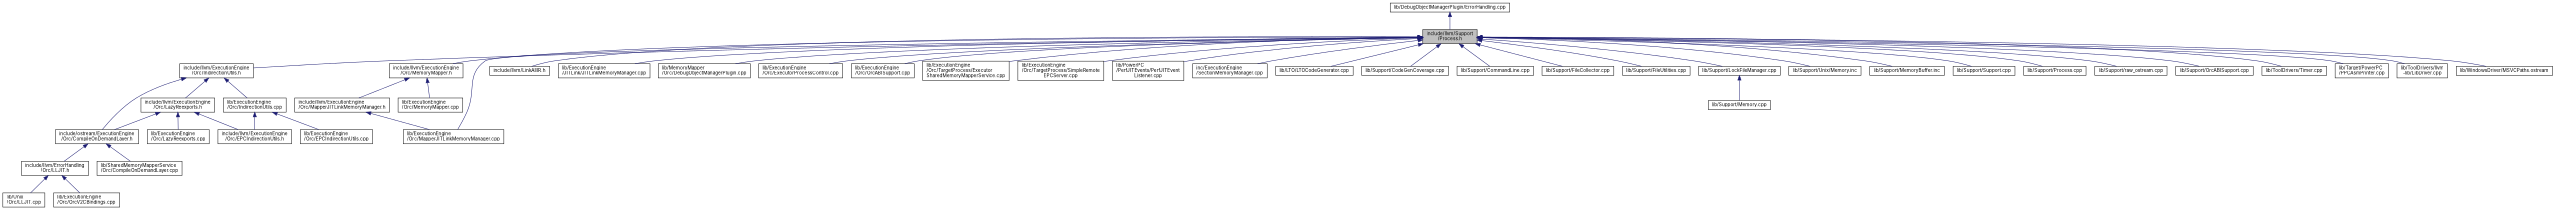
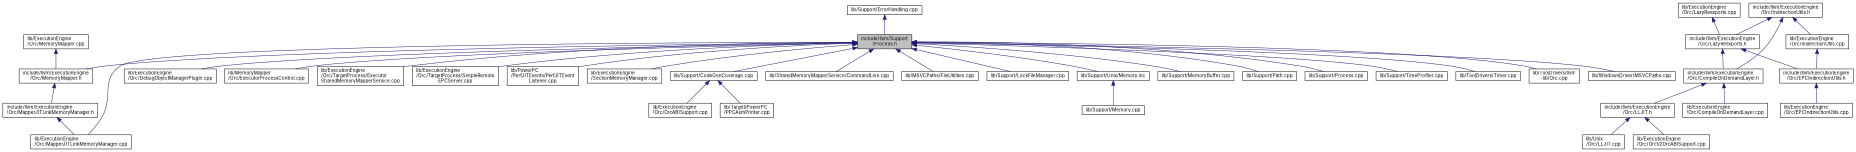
node "lib/DebugObjectManagerPlugin/ErrorHandling.cpp": label "lib/DebugObjectManagerPlugin/ErrorHandling.cpp" -> "lib/Support/ErrorHandling.cpp"
edge "lib/Target/PowerPC /PPCAsmPrinter.cpp" -> "include/llvm/Support /Process.h": now "lib/Target/PowerPC /PPCAsmPrinter.cpp" -> "lib/Support/CodeGenCoverage.cpp"
edge "lib/ExecutionEngine /Orc/OrcABISupport.cpp" -> "include/llvm/Support /Process.h": now "lib/ExecutionEngine /Orc/OrcABISupport.cpp" -> "lib/Support/CodeGenCoverage.cpp"
edge "include/llvm/ExecutionEngine /Orc/IndirectionUtils.h" -> "include/llvm/Support /Process.h": removed
node "include/llvm/LinkAllIR.h": removed
node "lib/ExecutionEngine /JITLink/JITLinkMemoryManager.cpp": removed
node "lib/MemoryMapper /Orc/DebugObjectManagerPlugin.cpp": label "lib/MemoryMapper /Orc/DebugObjectManagerPlugin.cpp" -> "lib/ExecutionEngine /Orc/DebugObjectManagerPlugin.cpp"
node "lib/ExecutionEngine /Orc/ExecutorProcessControl.cpp": label "lib/ExecutionEngine /Orc/ExecutorProcessControl.cpp" -> "lib/MemoryMapper /Orc/ExecutorProcessControl.cpp"
node "inc/ExecutionEngine /SectionMemoryManager.cpp": label "inc/ExecutionEngine /SectionMemoryManager.cpp" -> "lib/ExecutionEngine /SectionMemoryManager.cpp"
node "lib/LTO/LTOCodeGenerator.cpp": removed
node "lib/Support/CommandLine.cpp": label "lib/Support/CommandLine.cpp" -> "lib/SharedMemoryMapperService/CommandLine.cpp"
node "lib/Support/FileCollector.cpp": removed
node "lib/Support/FileUtilities.cpp": label "lib/Support/FileUtilities.cpp" -> "lib/MSVCPaths/FileUtilities.cpp"
node "lib/Support/MemoryBuffer.inc": label "lib/Support/MemoryBuffer.inc" -> "lib/Support/MemoryBuffer.cpp"
node "lib/Support/Support.cpp": label "lib/Support/Support.cpp" -> "lib/Support/Path.cpp"
node "lib/Support/raw_ostream.cpp": removed
node "lib/Support/OrcABISupport.cpp": label "lib/Support/OrcABISupport.cpp" -> "lib/Support/TimeProfiler.cpp"
node "lib/ToolDrivers/llvm -lib/LibDriver.cpp": label "lib/ToolDrivers/llvm -lib/LibDriver.cpp" -> "lib/ToolDrivers/llvm -lib/Orc.cpp"
node "lib/WindowsDriver/MSVCPaths.ostream": label "lib/WindowsDriver/MSVCPaths.ostream" -> "lib/WindowsDriver/MSVCPaths.cpp"
edge "lib/ExecutionEngine /Orc/MemoryMapper.cpp" -> "include/llvm/ExecutionEngine /Orc/MemoryMapper.h": reversed
edge "lib/Support/Memory.cpp" -> "lib/Support/LockFileManager.cpp": now "lib/Support/Memory.cpp" -> "lib/Support/Unix/Memory.inc"
edge "lib/ExecutionEngine /Orc/EPCIndirectionUtils.cpp" -> "lib/ExecutionEngine /Orc/IndirectionUtils.cpp": now "lib/ExecutionEngine /Orc/EPCIndirectionUtils.cpp" -> "include/llvm/ExecutionEngine /Orc/EPCIndirectionUtils.h"
edge "lib/ExecutionEngine /Orc/LazyReexports.cpp" -> "include/llvm/ExecutionEngine /Orc/LazyReexports.h": reversed
node "include/ostream/ExecutionEngine /Orc/CompileOnDemandLayer.h": label "include/ostream/ExecutionEngine /Orc/CompileOnDemandLayer.h" -> "include/llvm/ExecutionEngine /Orc/CompileOnDemandLayer.h"
node "include/llvm/ErrorHandling /Orc/LLJIT.h": label "include/llvm/ErrorHandling /Orc/LLJIT.h" -> "include/llvm/ExecutionEngine /Orc/LLJIT.h"
node "lib/SharedMemoryMapperService /Orc/CompileOnDemandLayer.cpp": label "lib/SharedMemoryMapperService /Orc/CompileOnDemandLayer.cpp" -> "lib/ExecutionEngine /Orc/CompileOnDemandLayer.cpp"
node "lib/ExecutionEngine /Orc/OrcV2CBindings.cpp": label "lib/ExecutionEngine /Orc/OrcV2CBindings.cpp" -> "lib/ExecutionEngine /Orc/OrcV2OrcABISupport.cpp"
